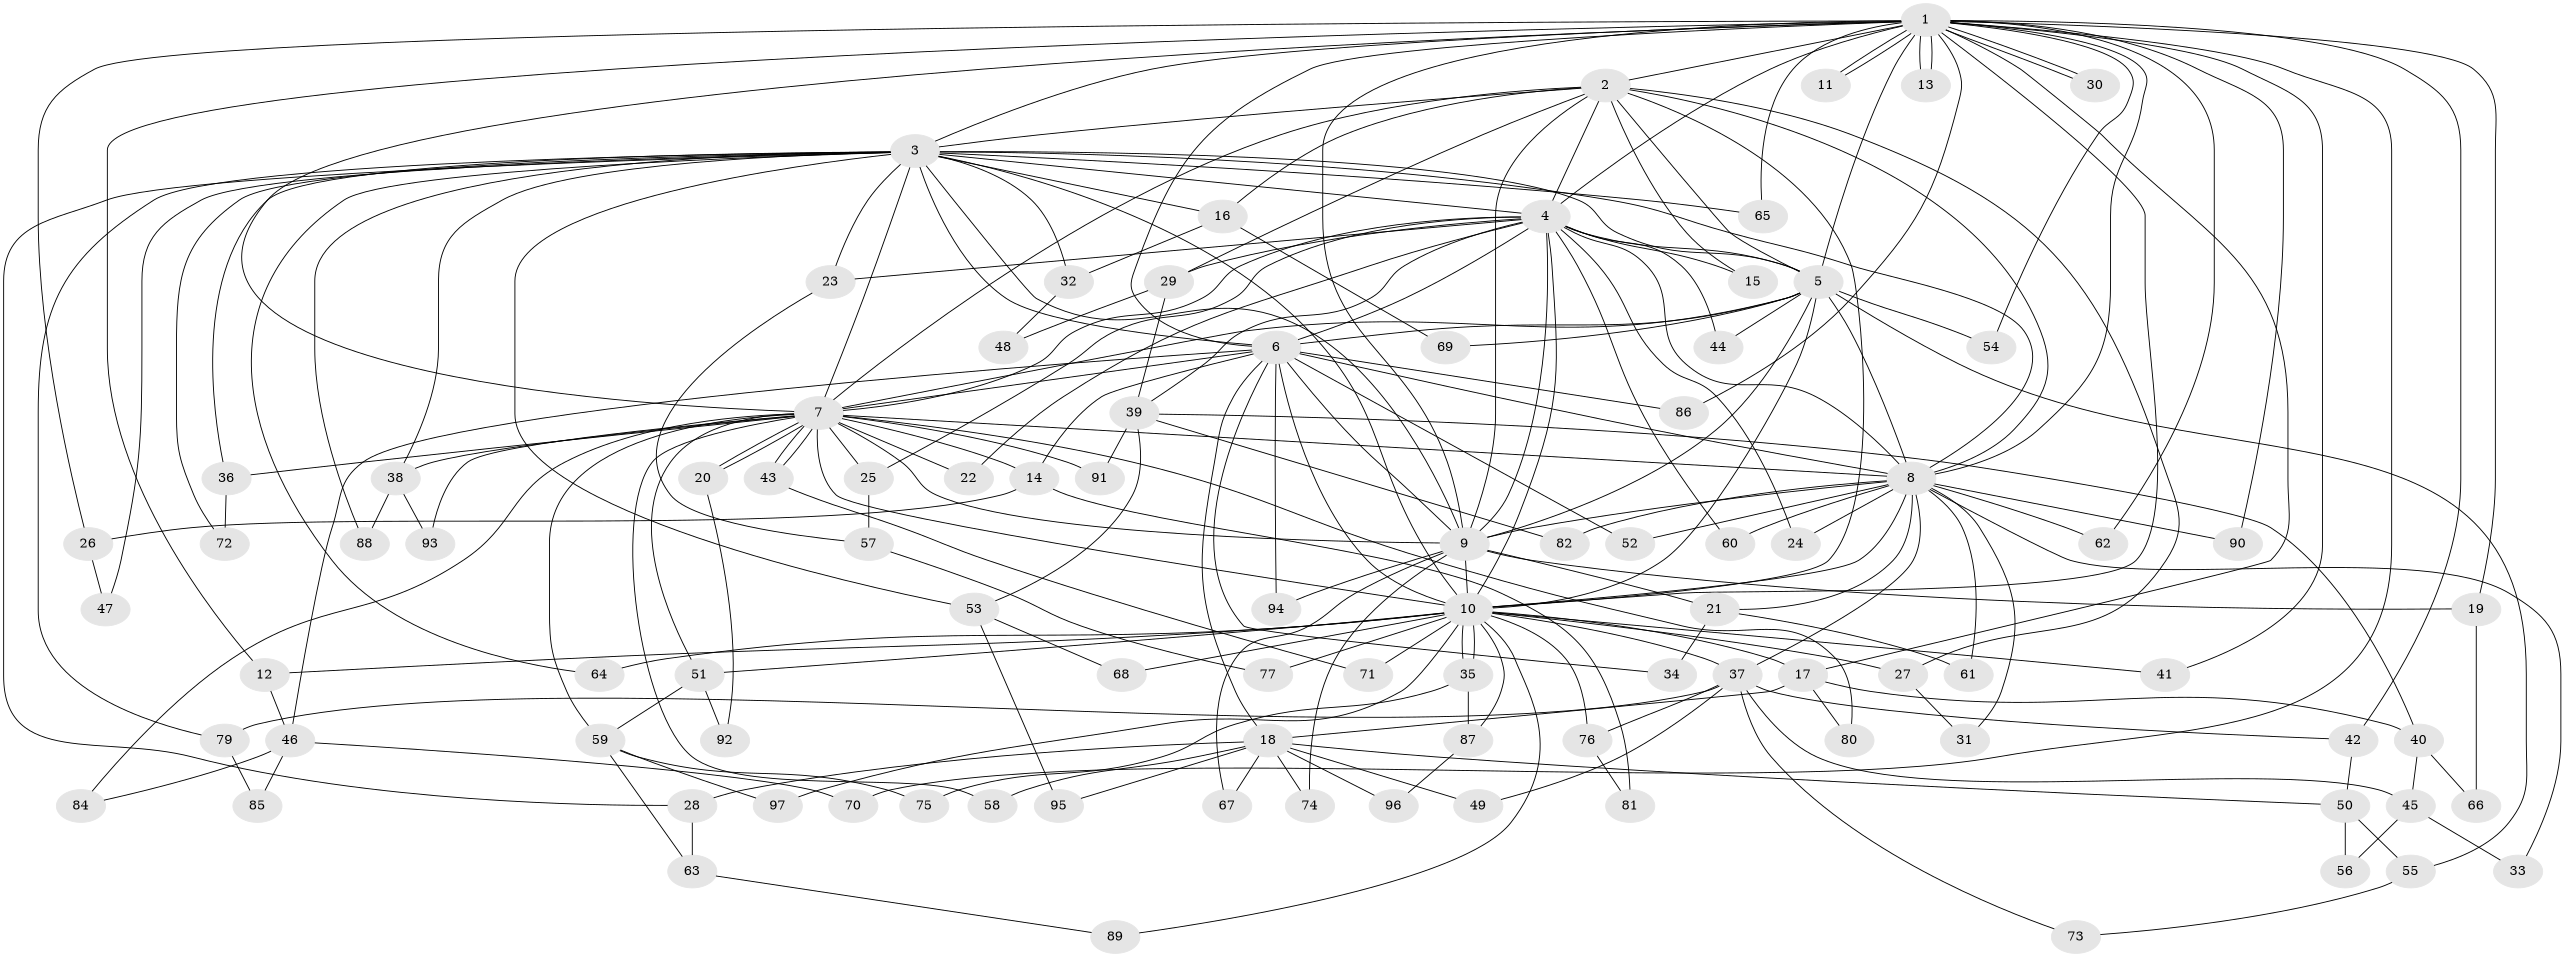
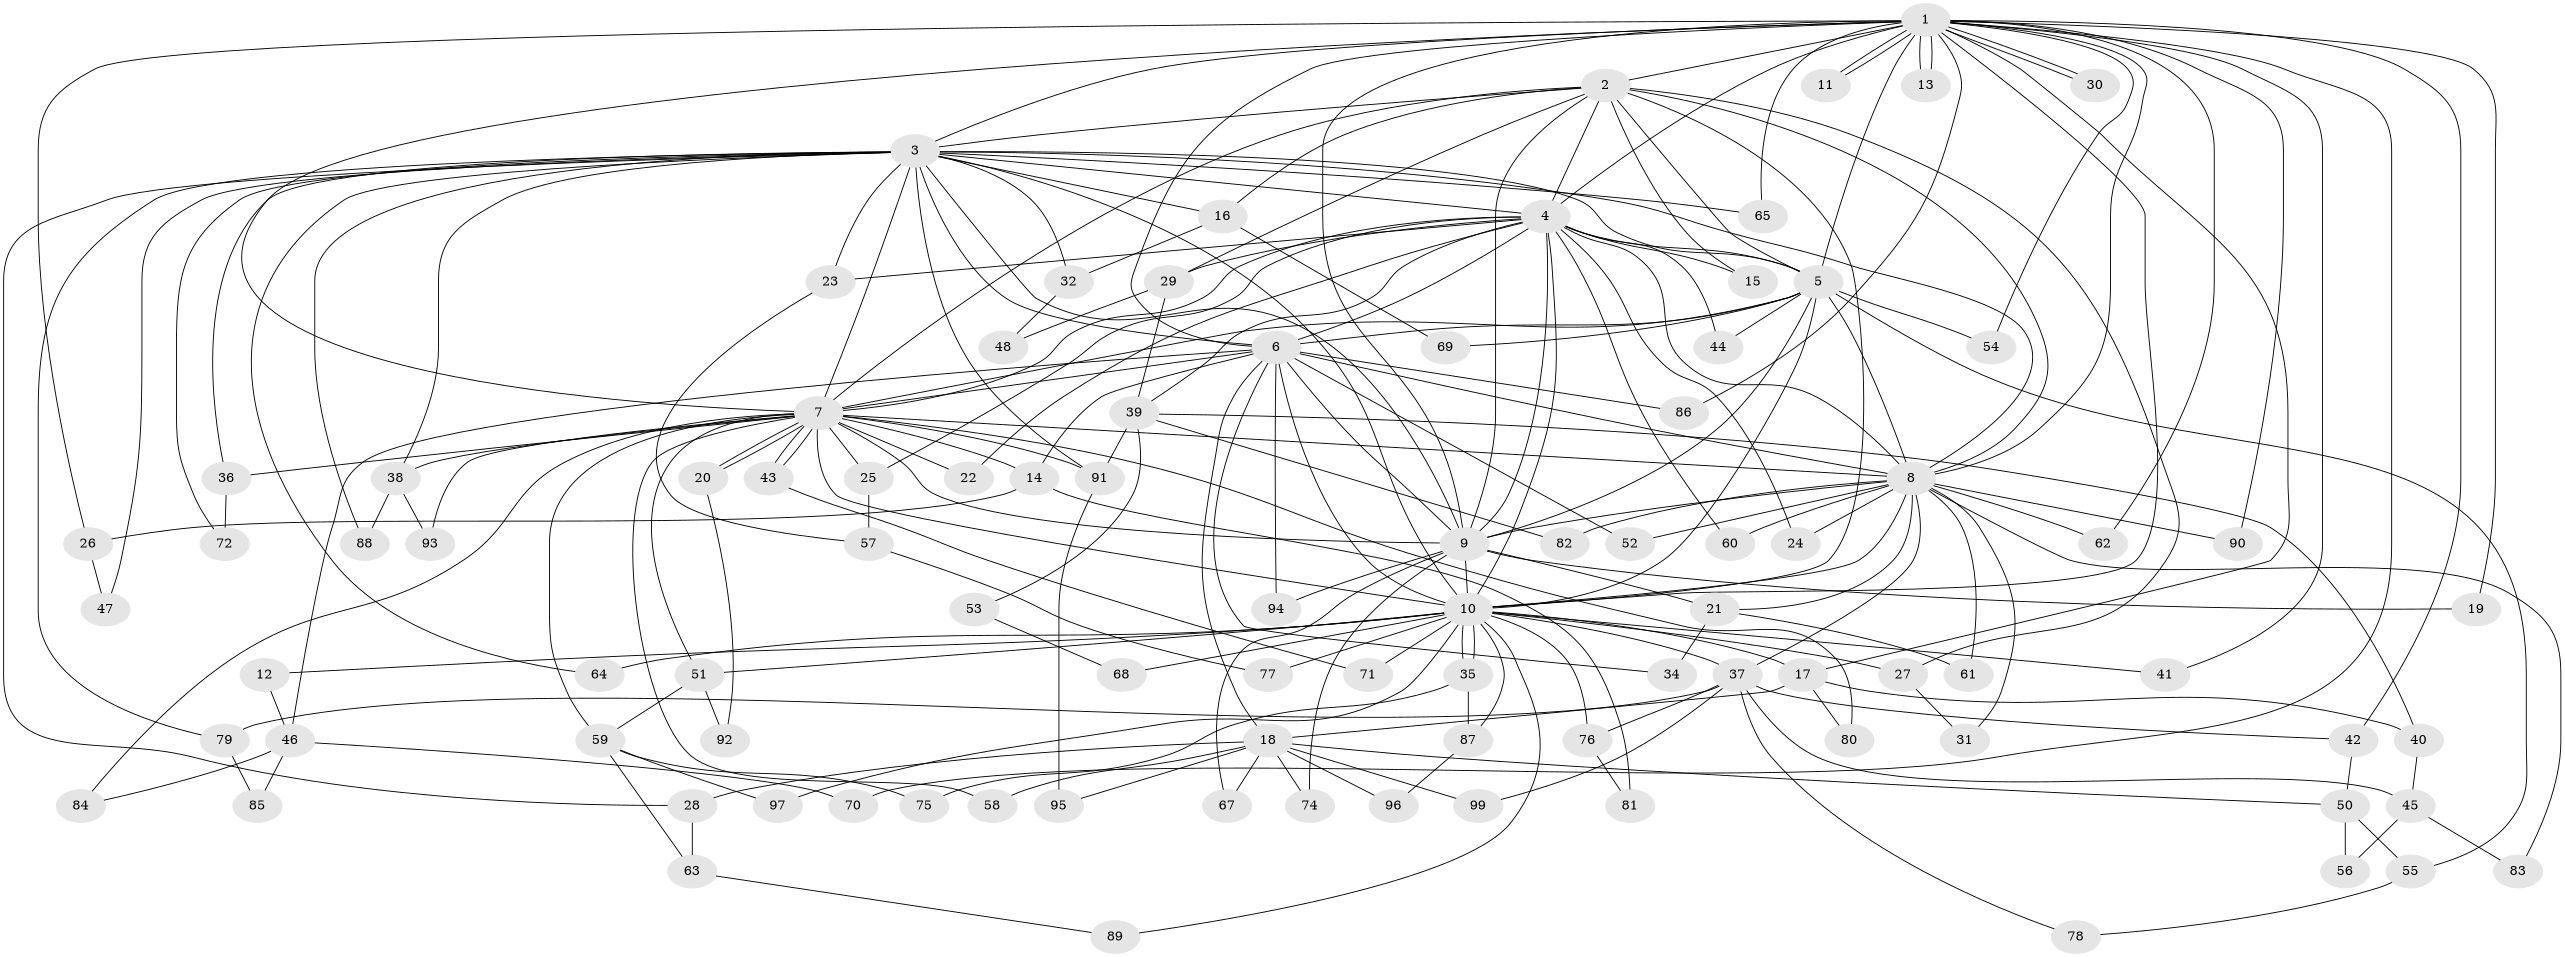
edge "1" -- "12": removed
edge "3" -- "53": now "3" -- "91"
edge "53" -- "95": now "91" -- "95"
node "49": label "49" -> "99"
node "66": removed
node "33": label "33" -> "83"
node "73": label "73" -> "78"
